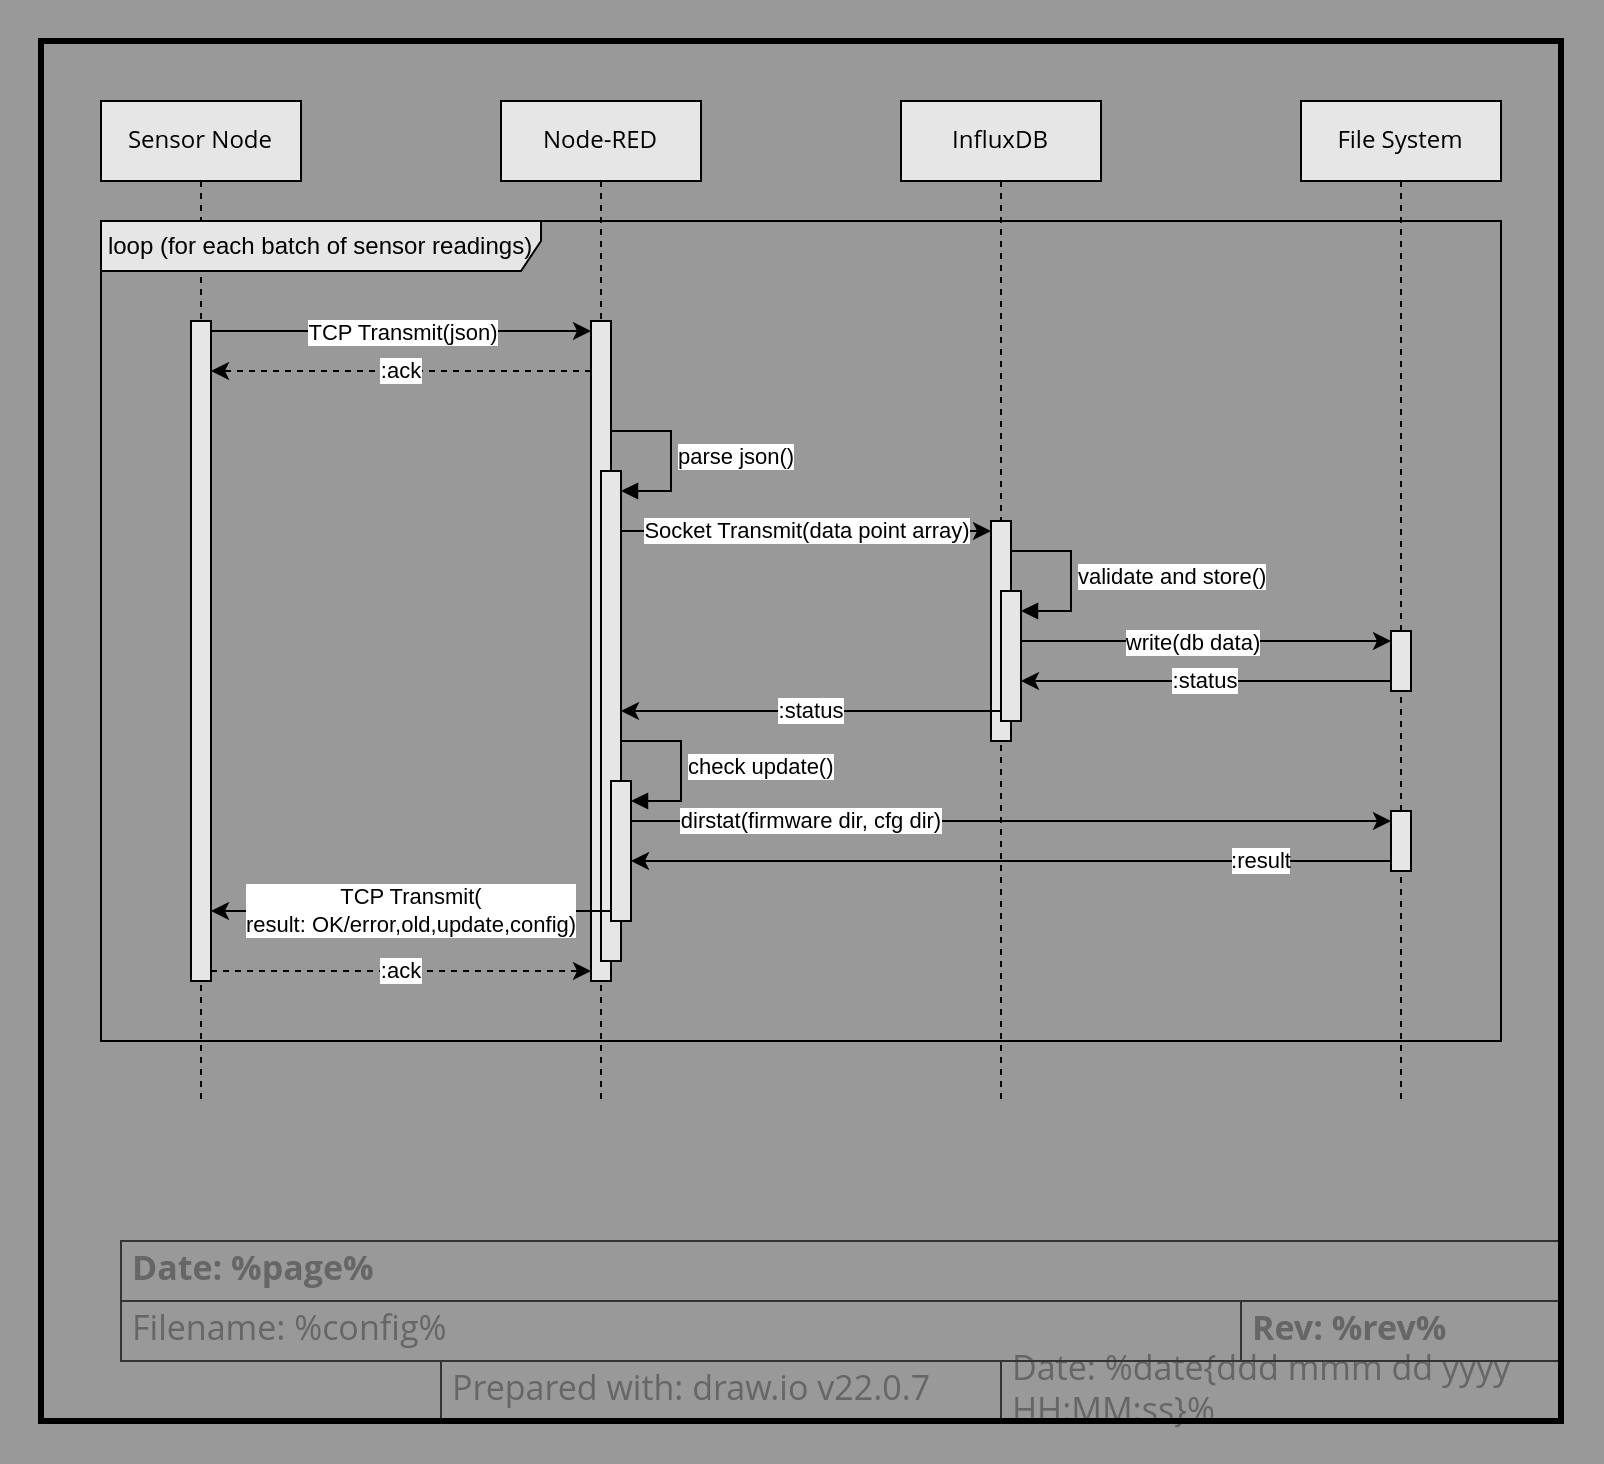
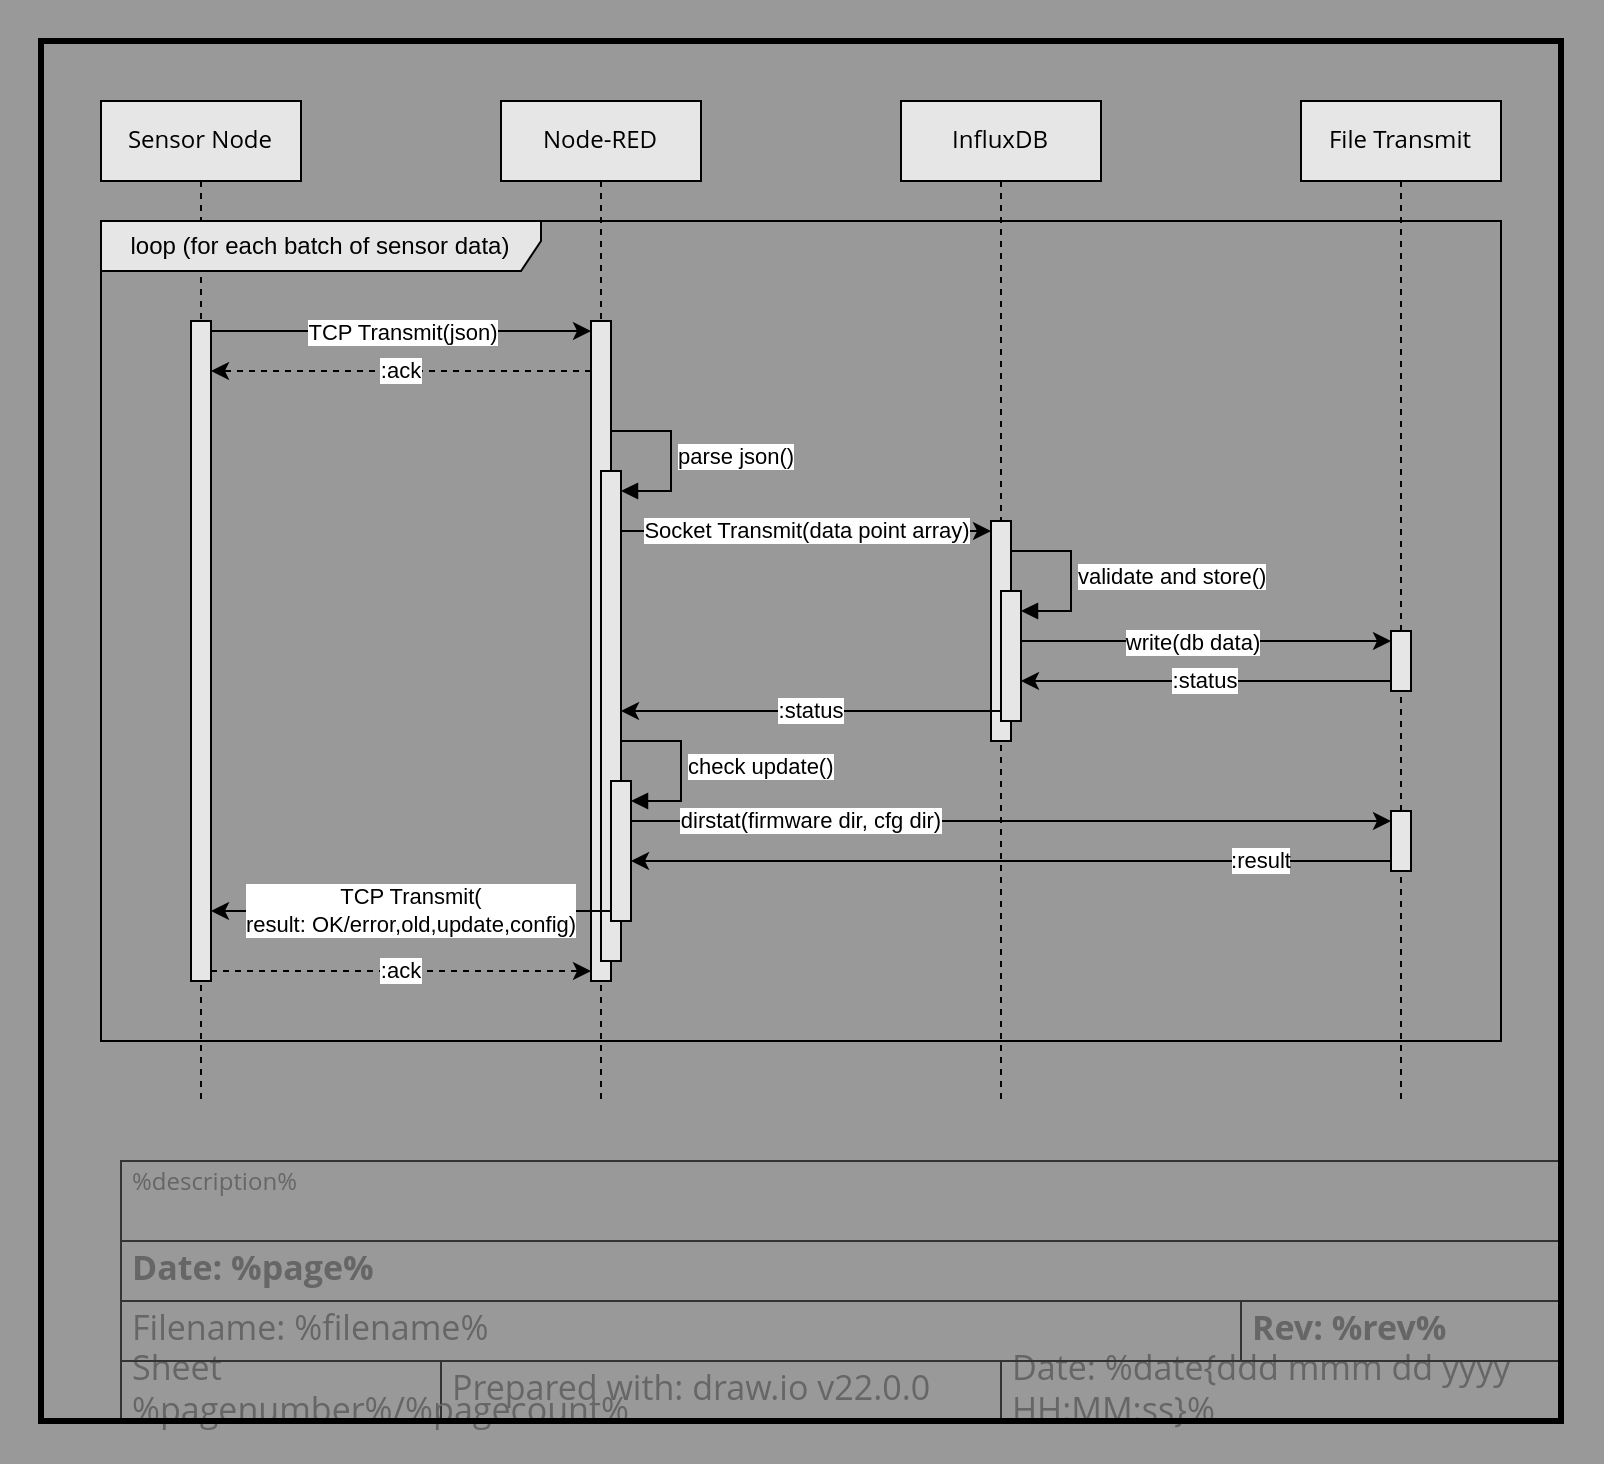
node "File System": label "File System" -> "File Transmit"
node "loop (for each batch of sensor readings)": label "loop (for each batch of sensor readings)" -> "loop (for each batch of sensor data)"
node "%description%": added
node "Filename: %config%": label "Filename: %config%" -> "Filename: %filename%"
node "Prepared with: draw.io v22.0.7": label "Prepared with: draw.io v22.0.7" -> "Prepared with: draw.io v22.0.0"
node "Sheet %pagenumber%/%pagecount%": added
